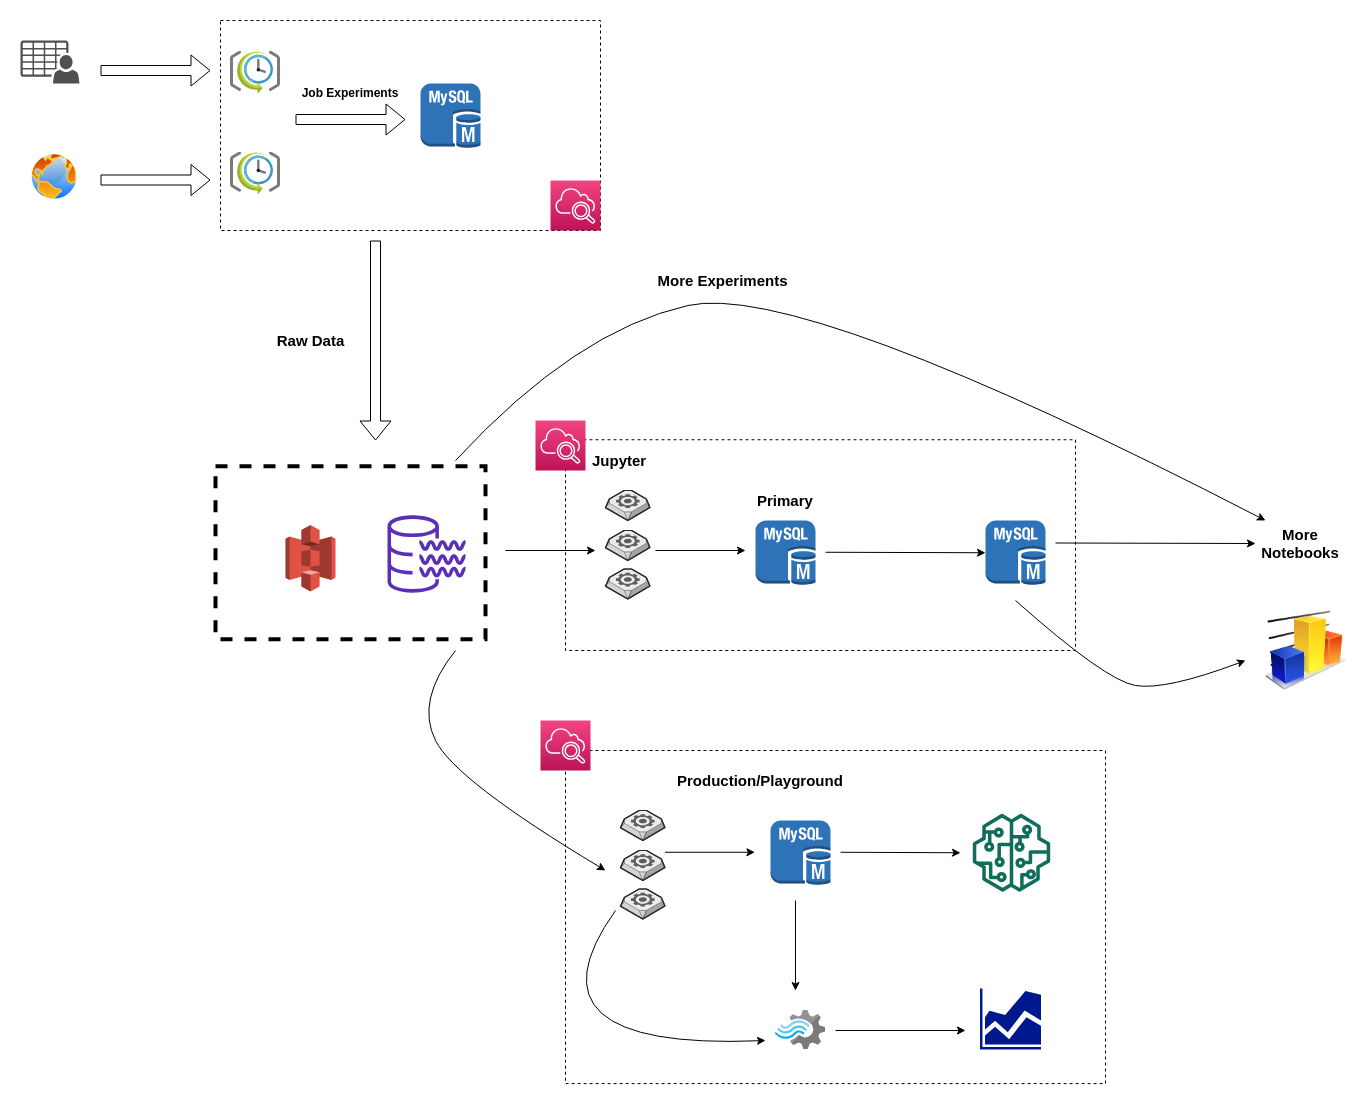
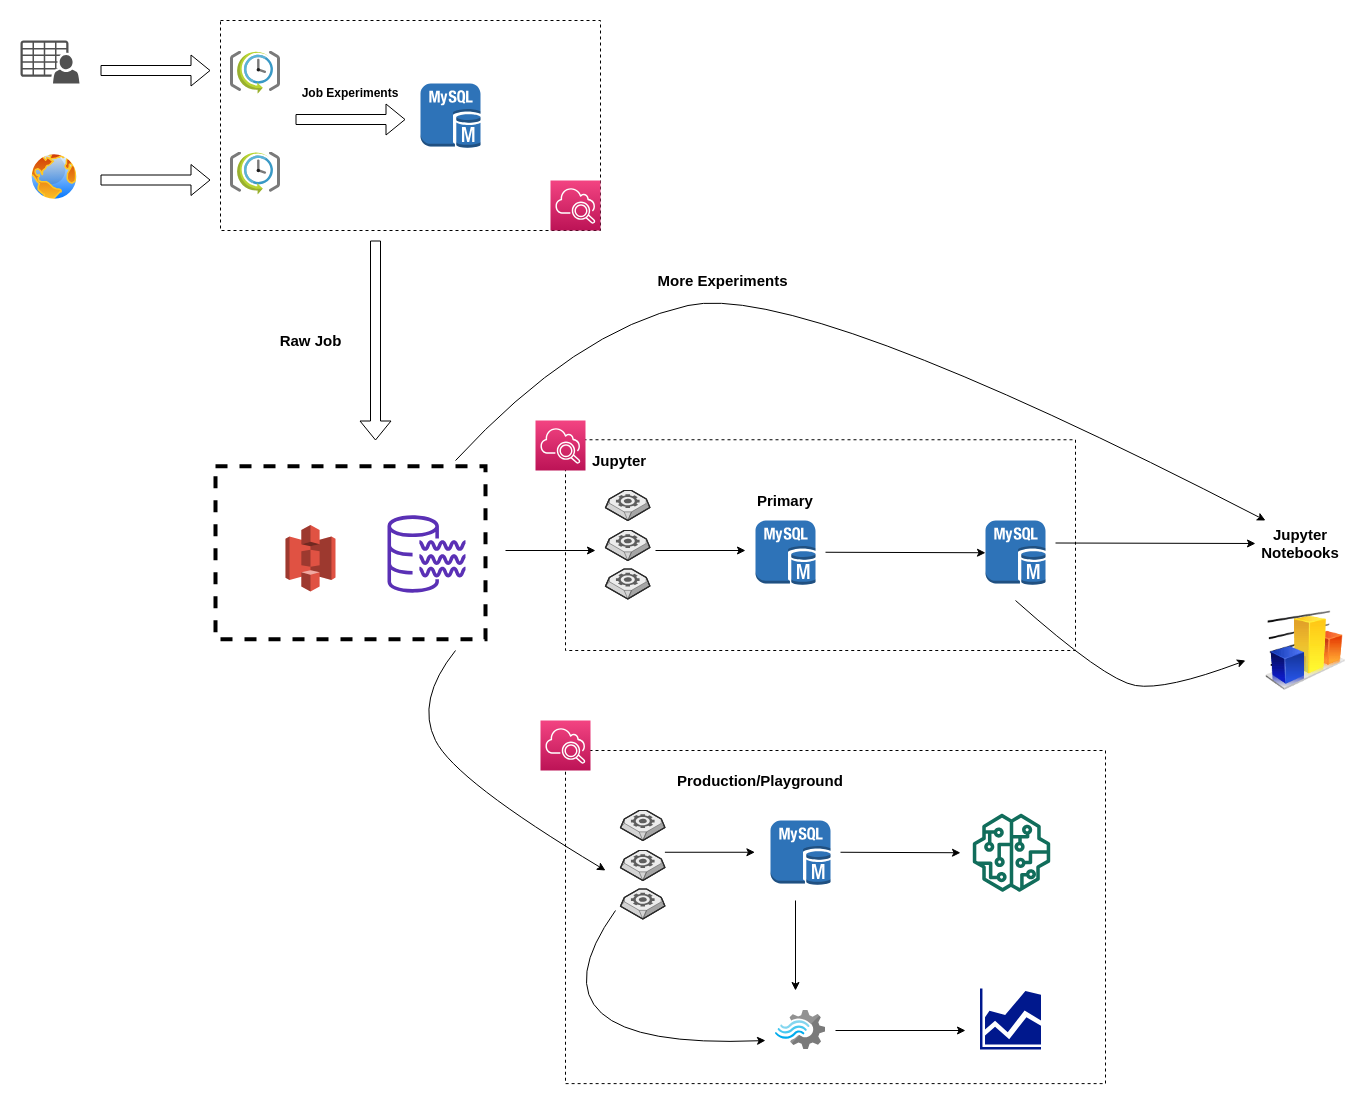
node "Raw Data": label "Raw Data" -> "Raw Job"
node "More Notebooks": label "More Notebooks" -> "Jupyter Notebooks"
